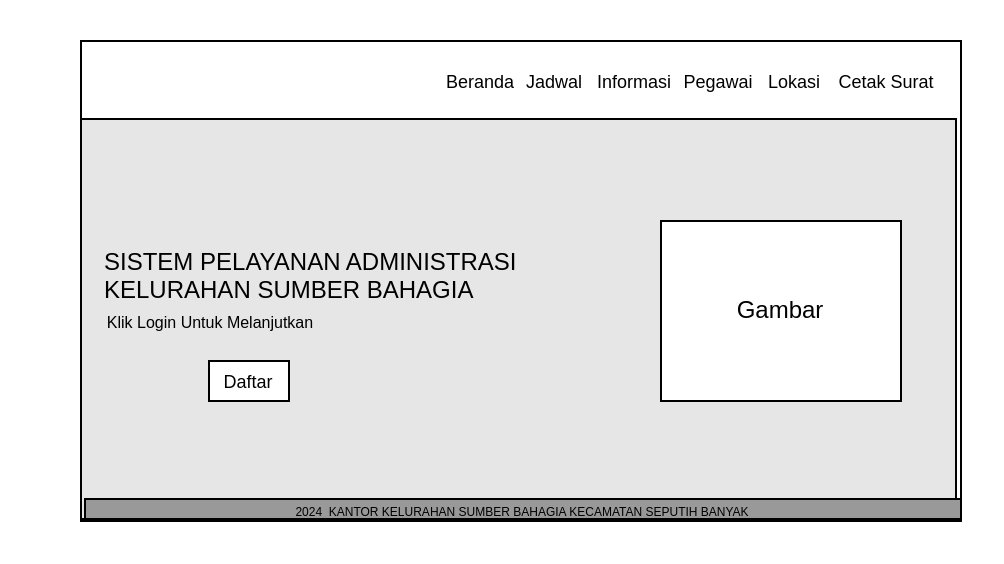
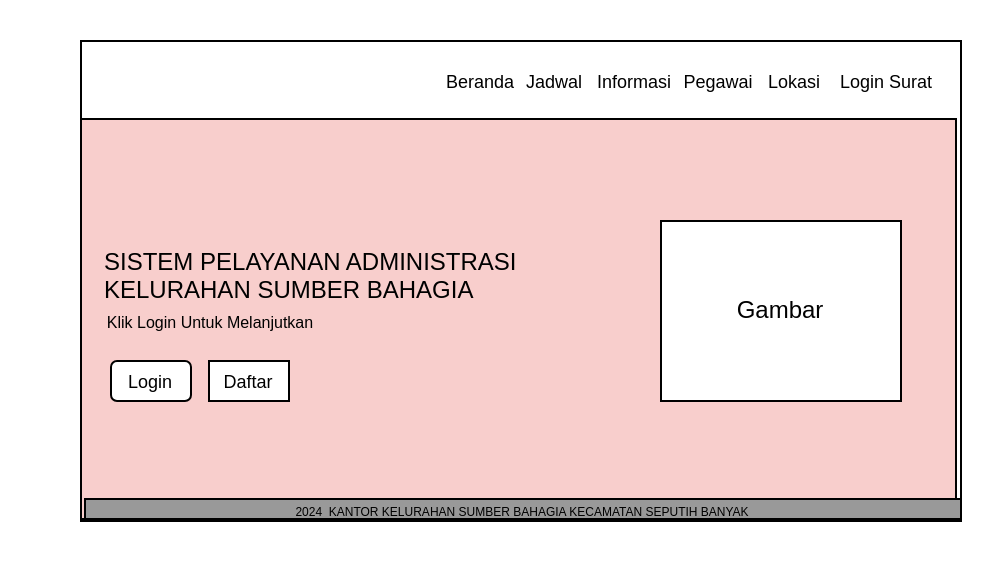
node "Cetak Surat": label "Cetak Surat" -> "Login Surat"
node "SISTEM PELAYANAN ADMINISTRASI KELURAHAN SUMBER BAHAGIA": fillcolor #e6e6e6 -> #f8cecc
node "Login": added
